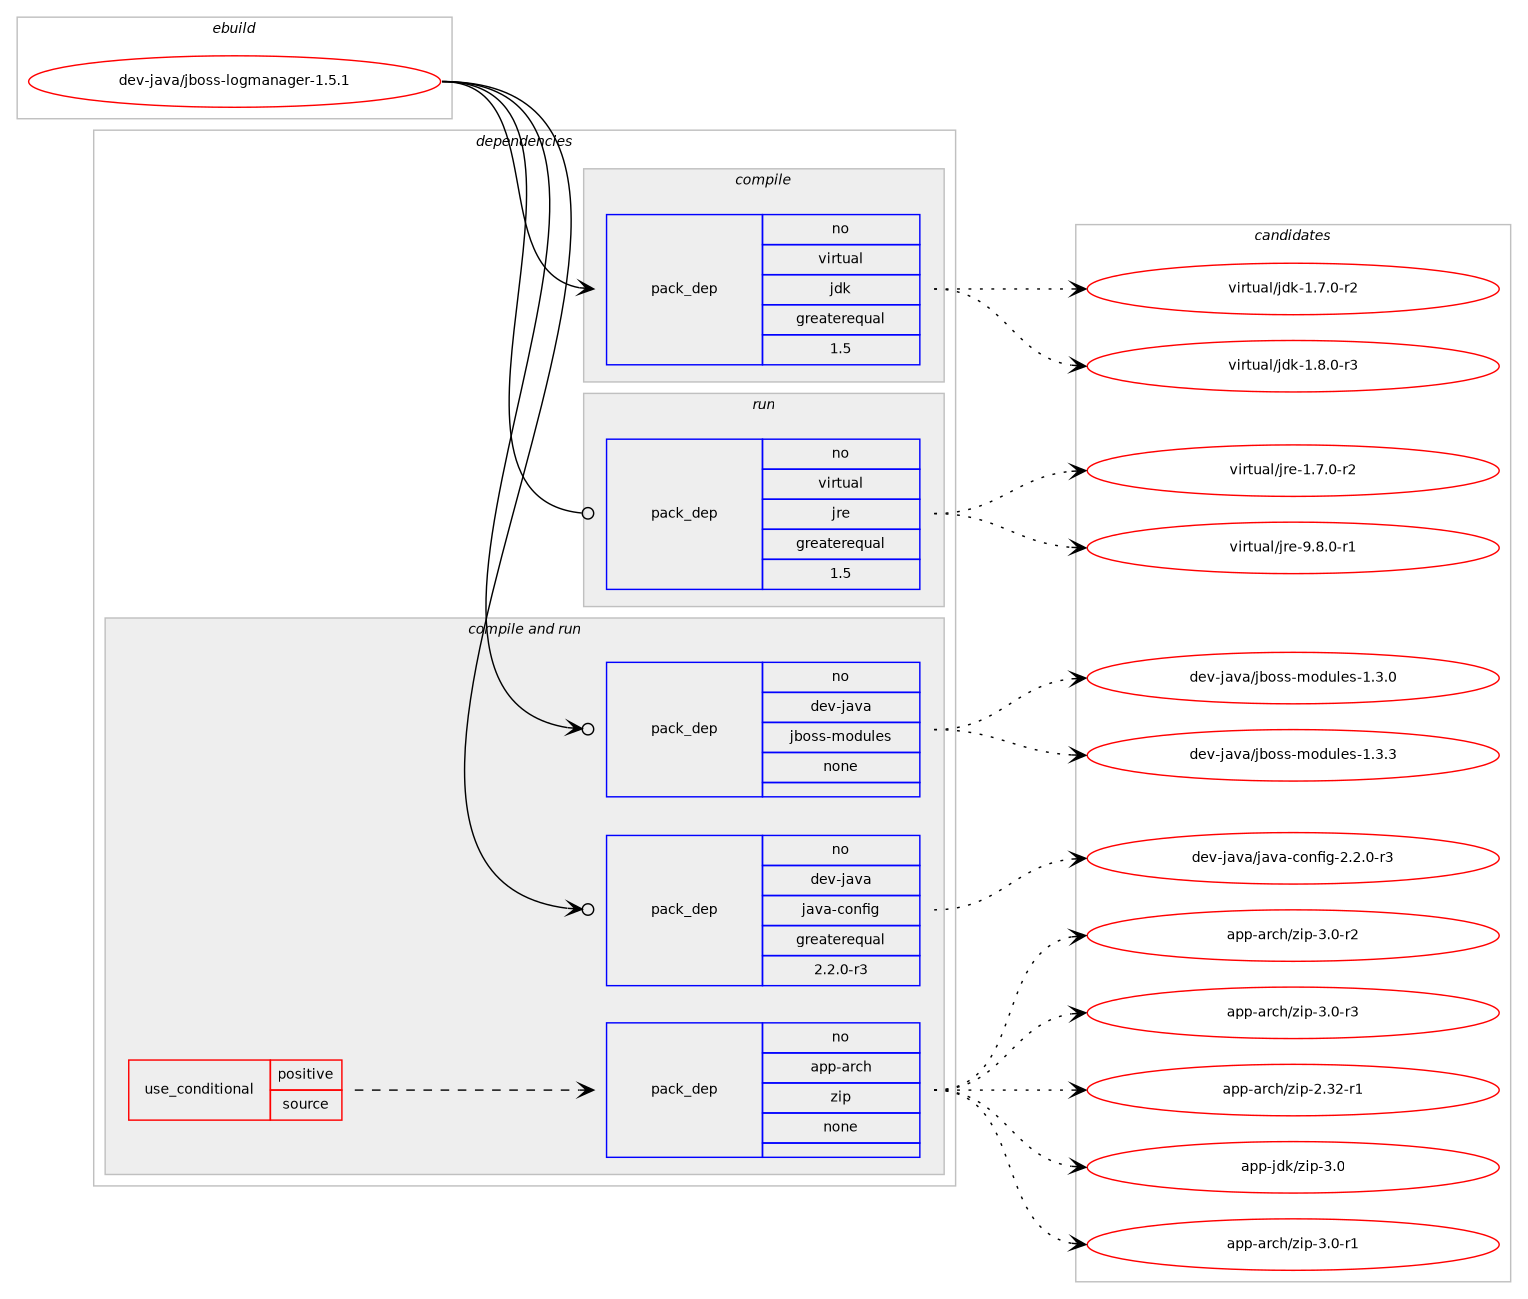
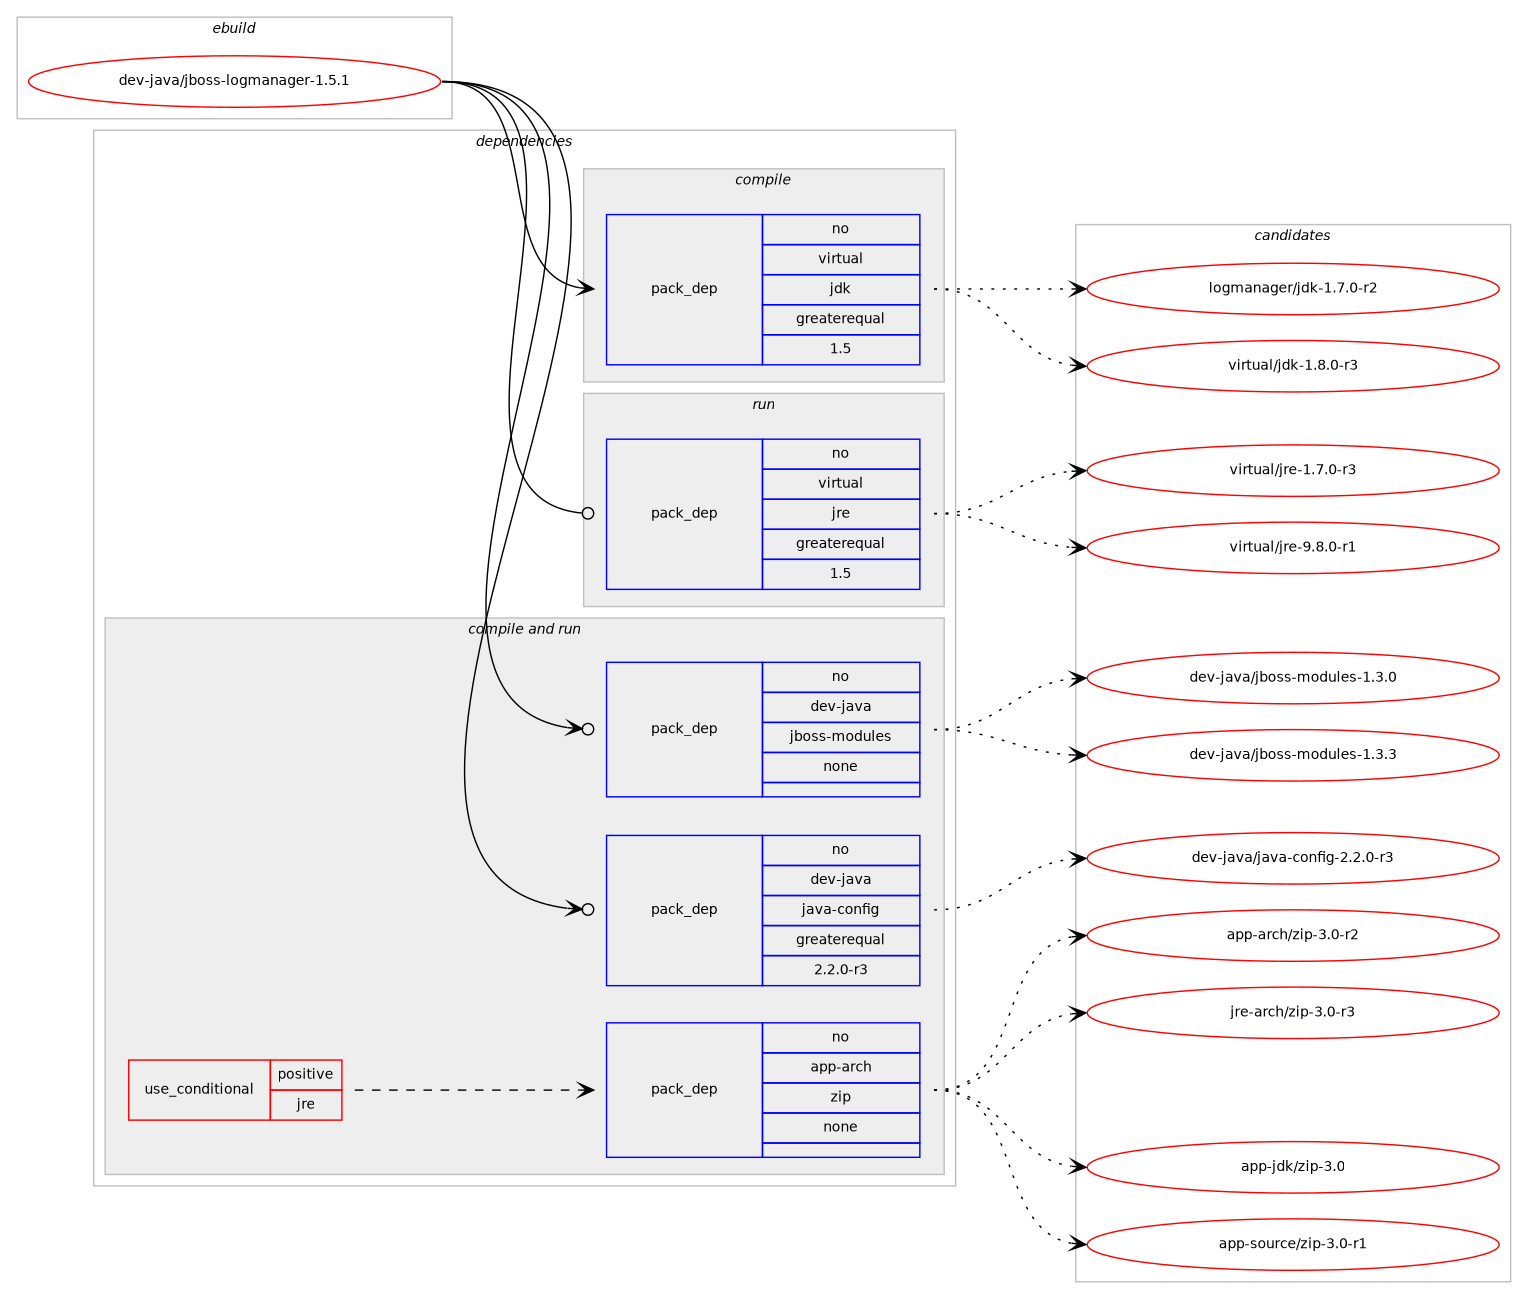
node "virtual/jdk-1.7.0-r2": label "virtual/jdk-1.7.0-r2" -> "logmanager/jdk-1.7.0-r2"
node "virtual/jre-1.7.0-r2": label "virtual/jre-1.7.0-r2" -> "virtual/jre-1.7.0-r3"
node "app-arch/zip-3.0-r3": label "app-arch/zip-3.0-r3" -> "jre-arch/zip-3.0-r3"
node "app-arch/zip-2.32-r1": removed
node "use_conditional": text "source" -> "jre"
node "app-arch/zip-3.0-r1": label "app-arch/zip-3.0-r1" -> "app-source/zip-3.0-r1"
